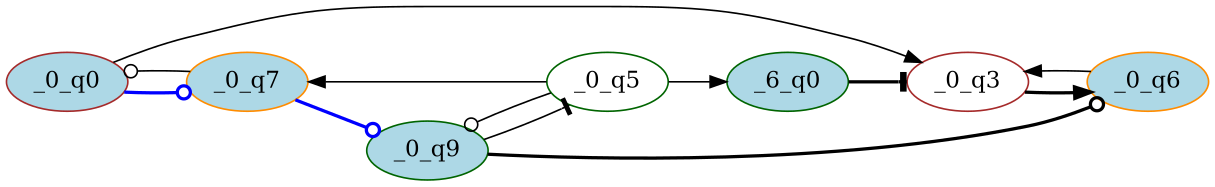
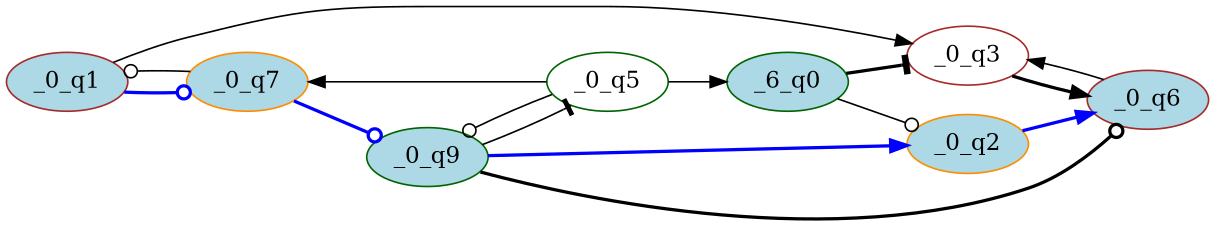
node "_0_q0": label "_0_q0" -> "_0_q1"
node "_0_q6": color darkorange -> brown
node "_0_q2": added
